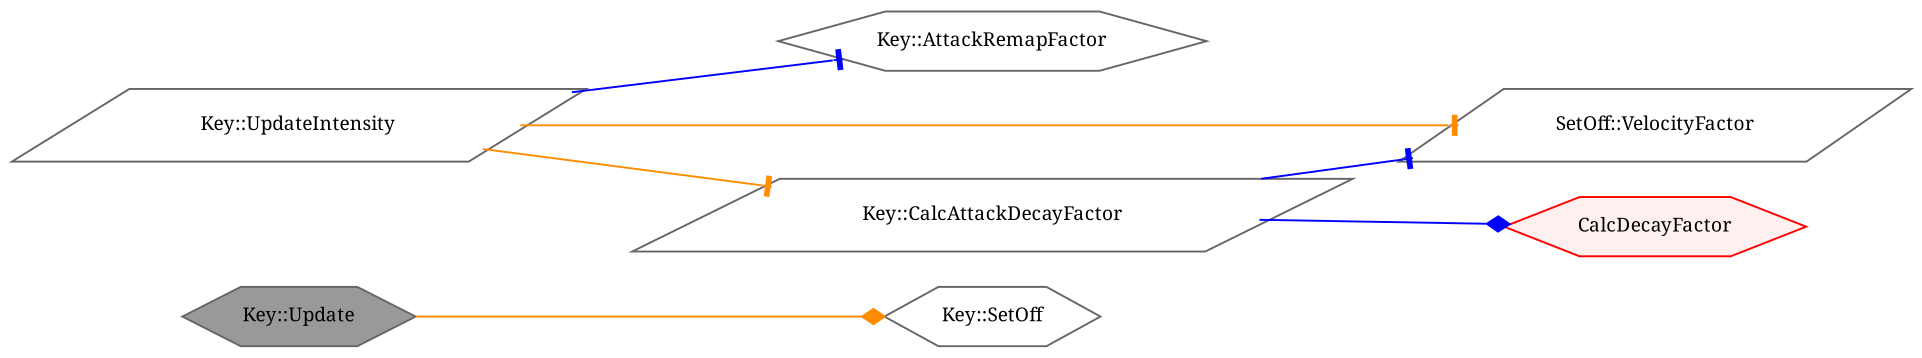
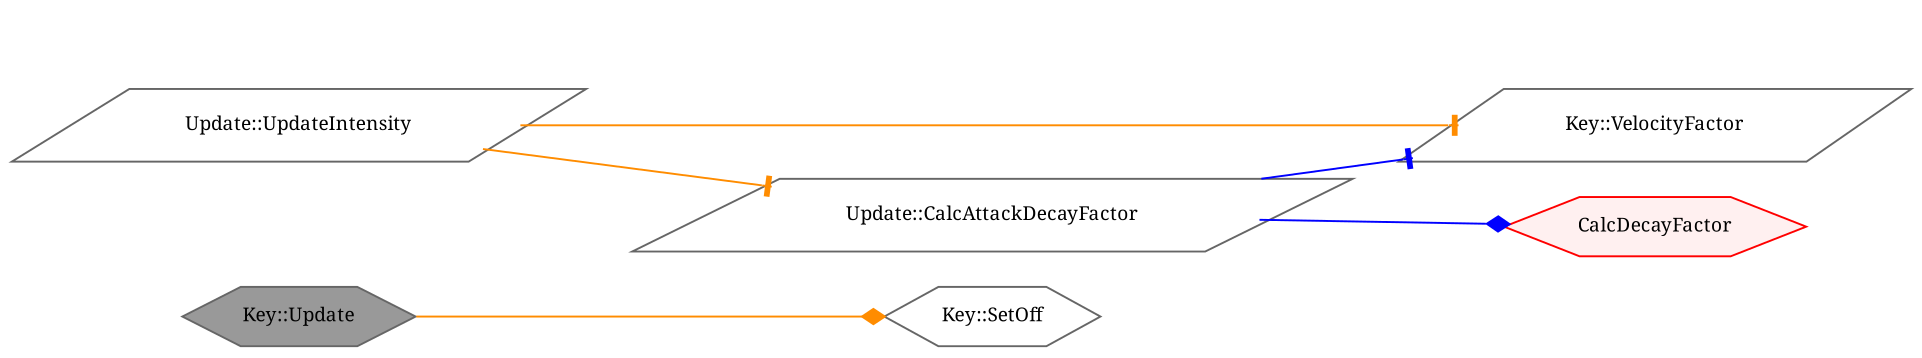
node "Key::AttackRemapFactor": removed
node "Key::UpdateIntensity": label "Key::UpdateIntensity" -> "Update::UpdateIntensity"
node "SetOff::VelocityFactor": label "SetOff::VelocityFactor" -> "Key::VelocityFactor"
node "Key::CalcAttackDecayFactor": label "Key::CalcAttackDecayFactor" -> "Update::CalcAttackDecayFactor"
